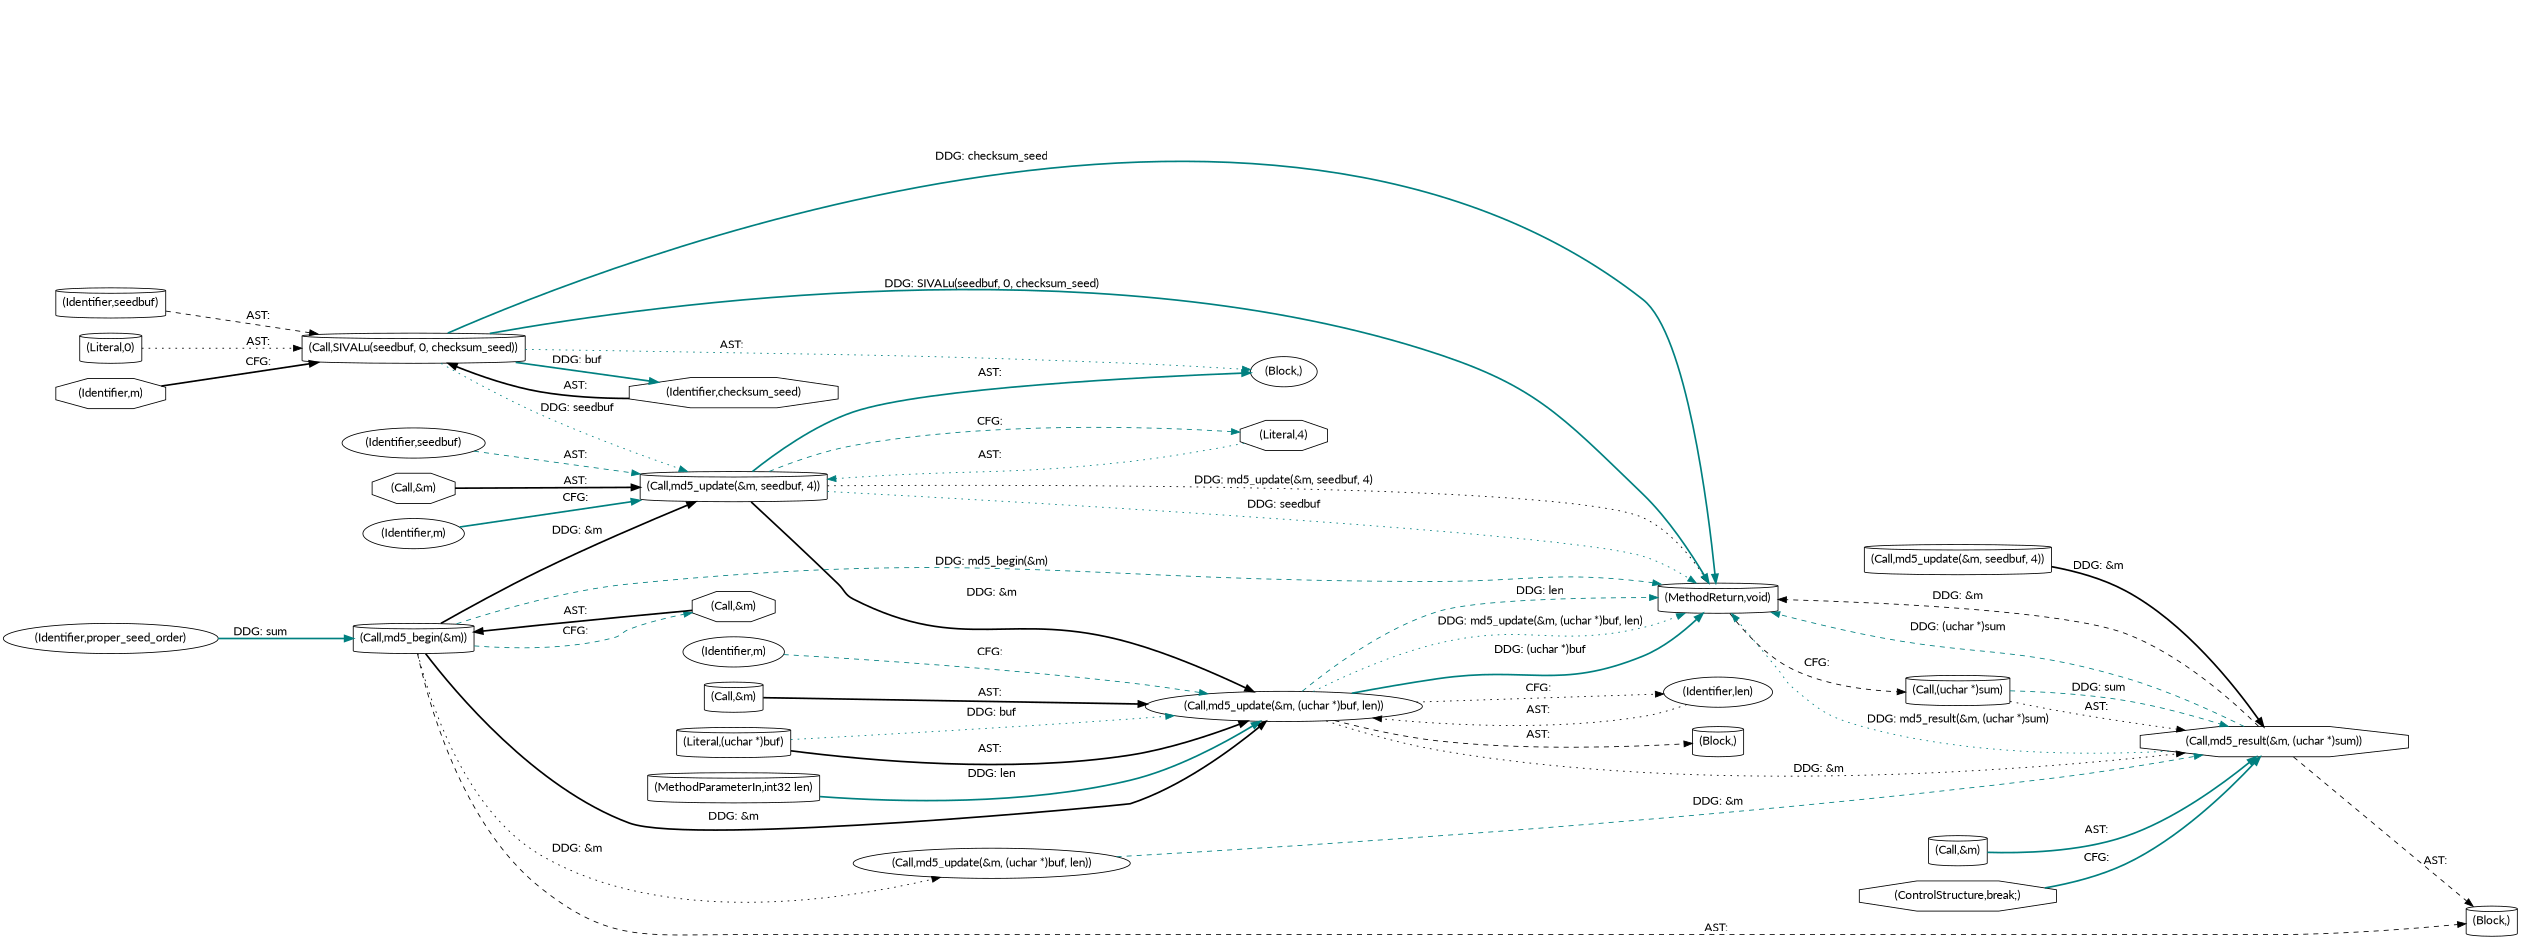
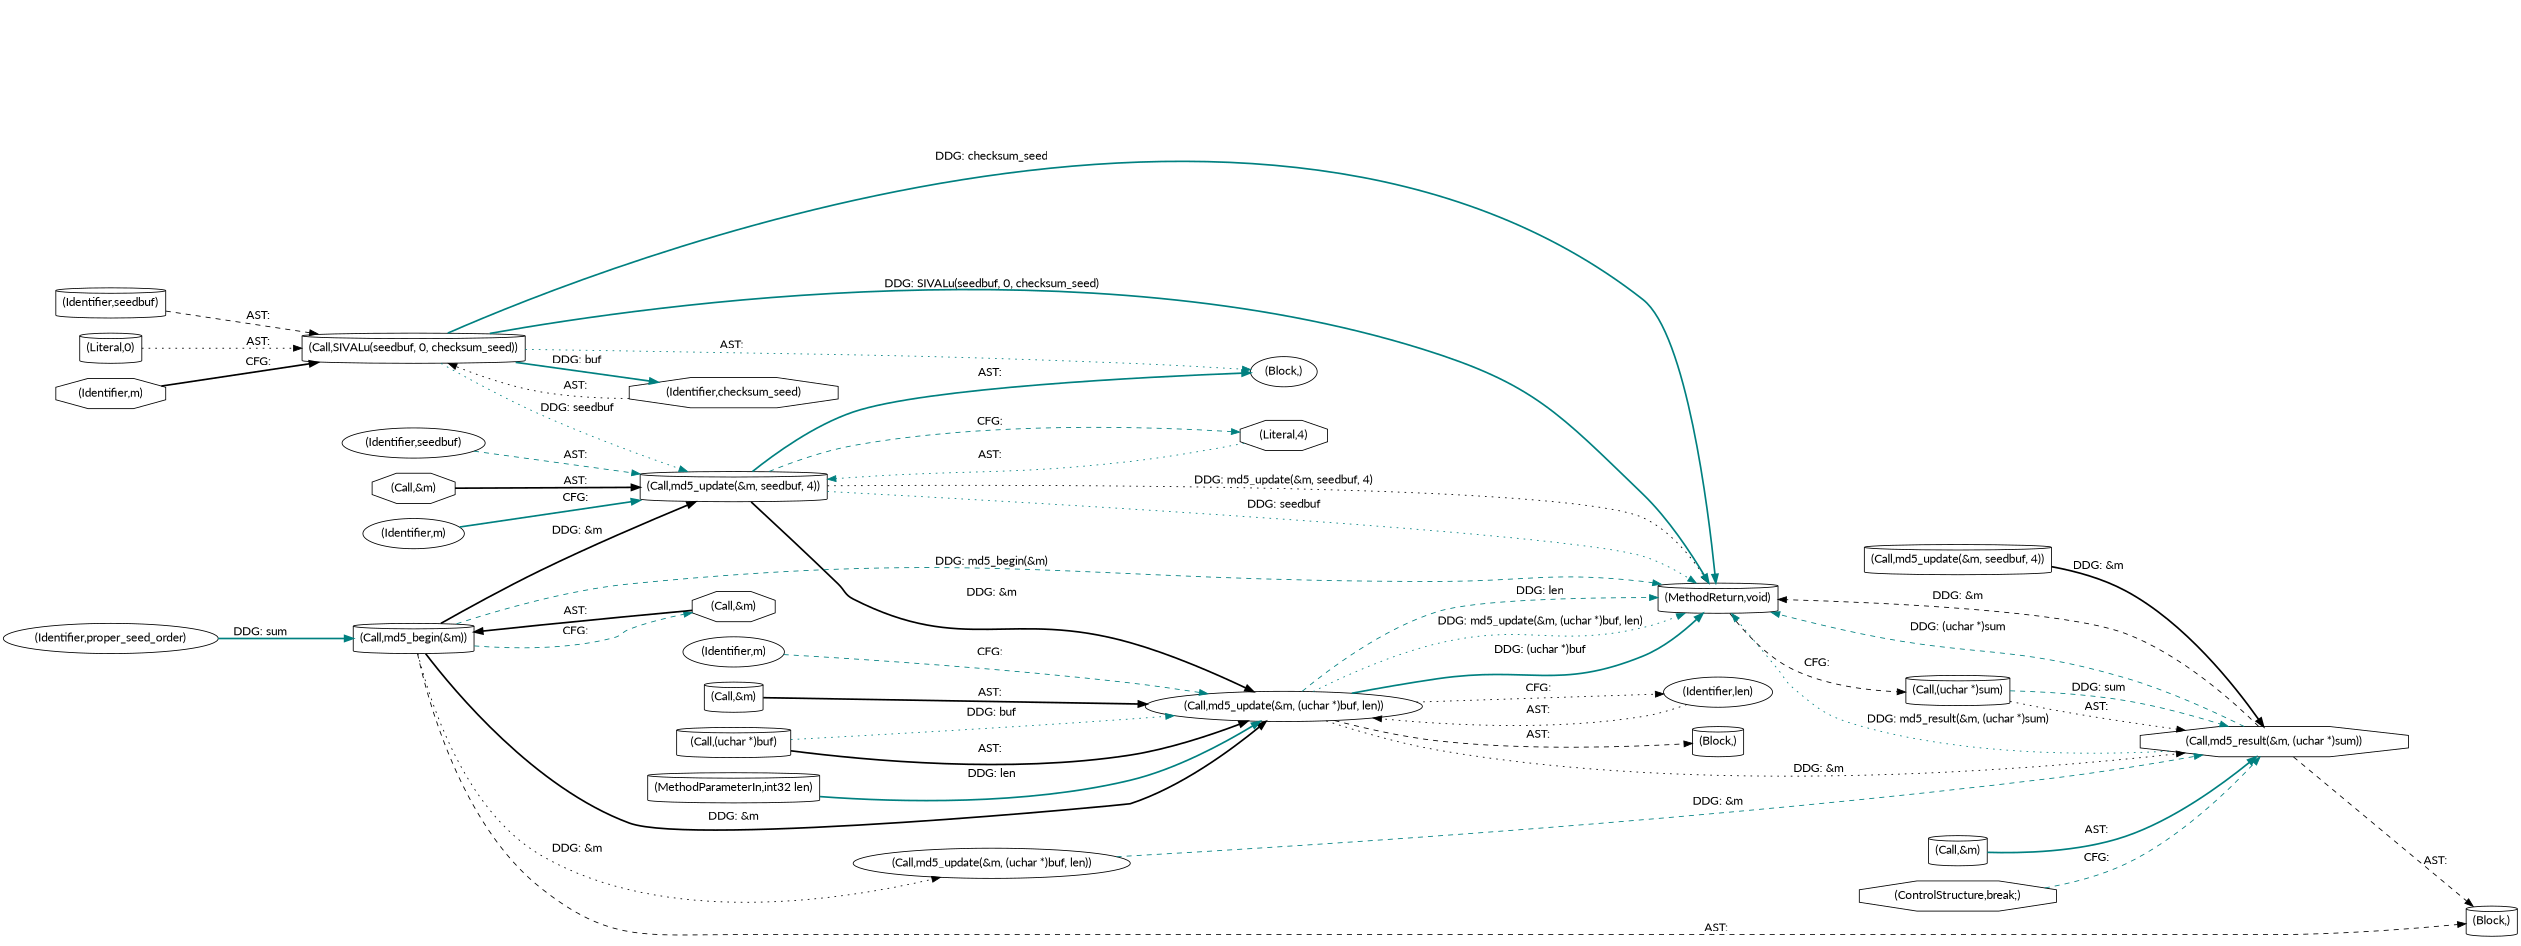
edge "(Identifier,checksum_seed)" -> "(Call,SIVALu(seedbuf, 0, checksum_seed))": style bold -> dotted
node "(Literal,(uchar *)buf)": label "(Literal,(uchar *)buf)" -> "(Call,(uchar *)buf)"
edge "(ControlStructure,break;)" -> "(Call,md5_result(&m, (uchar *)sum))": style bold -> dashed
